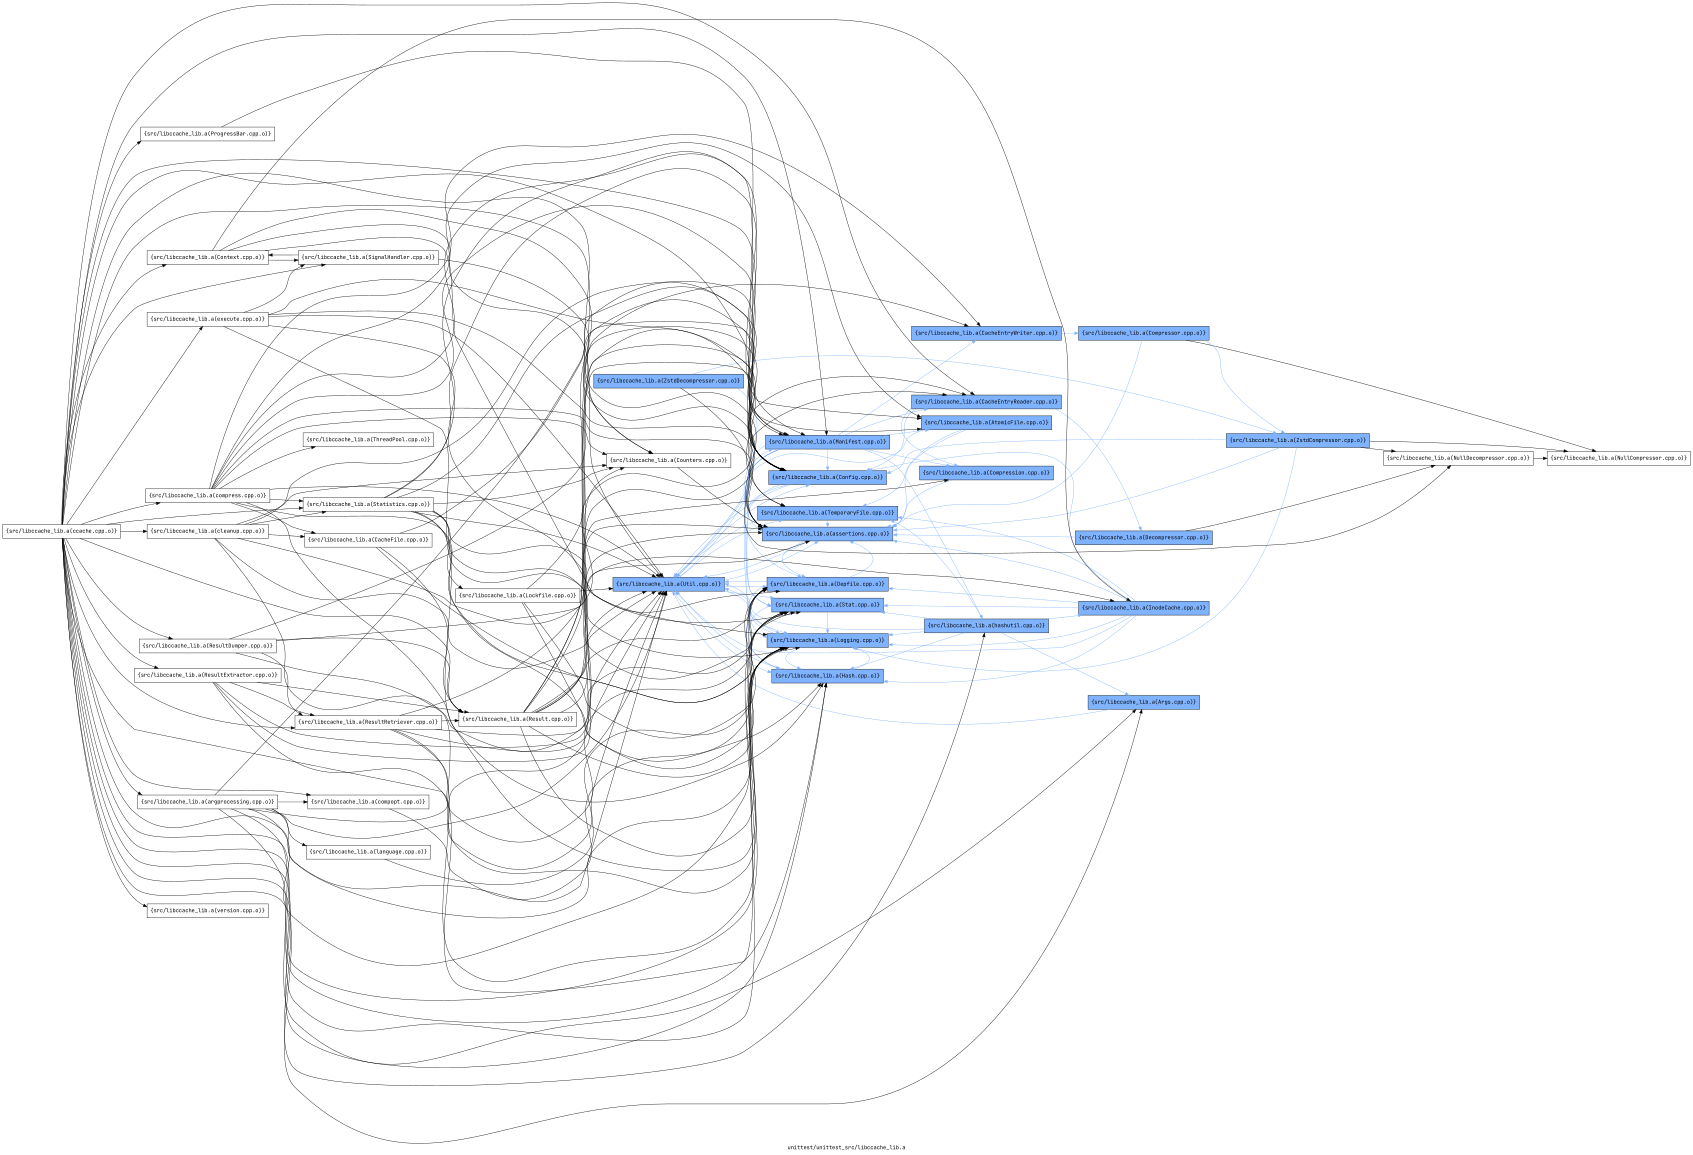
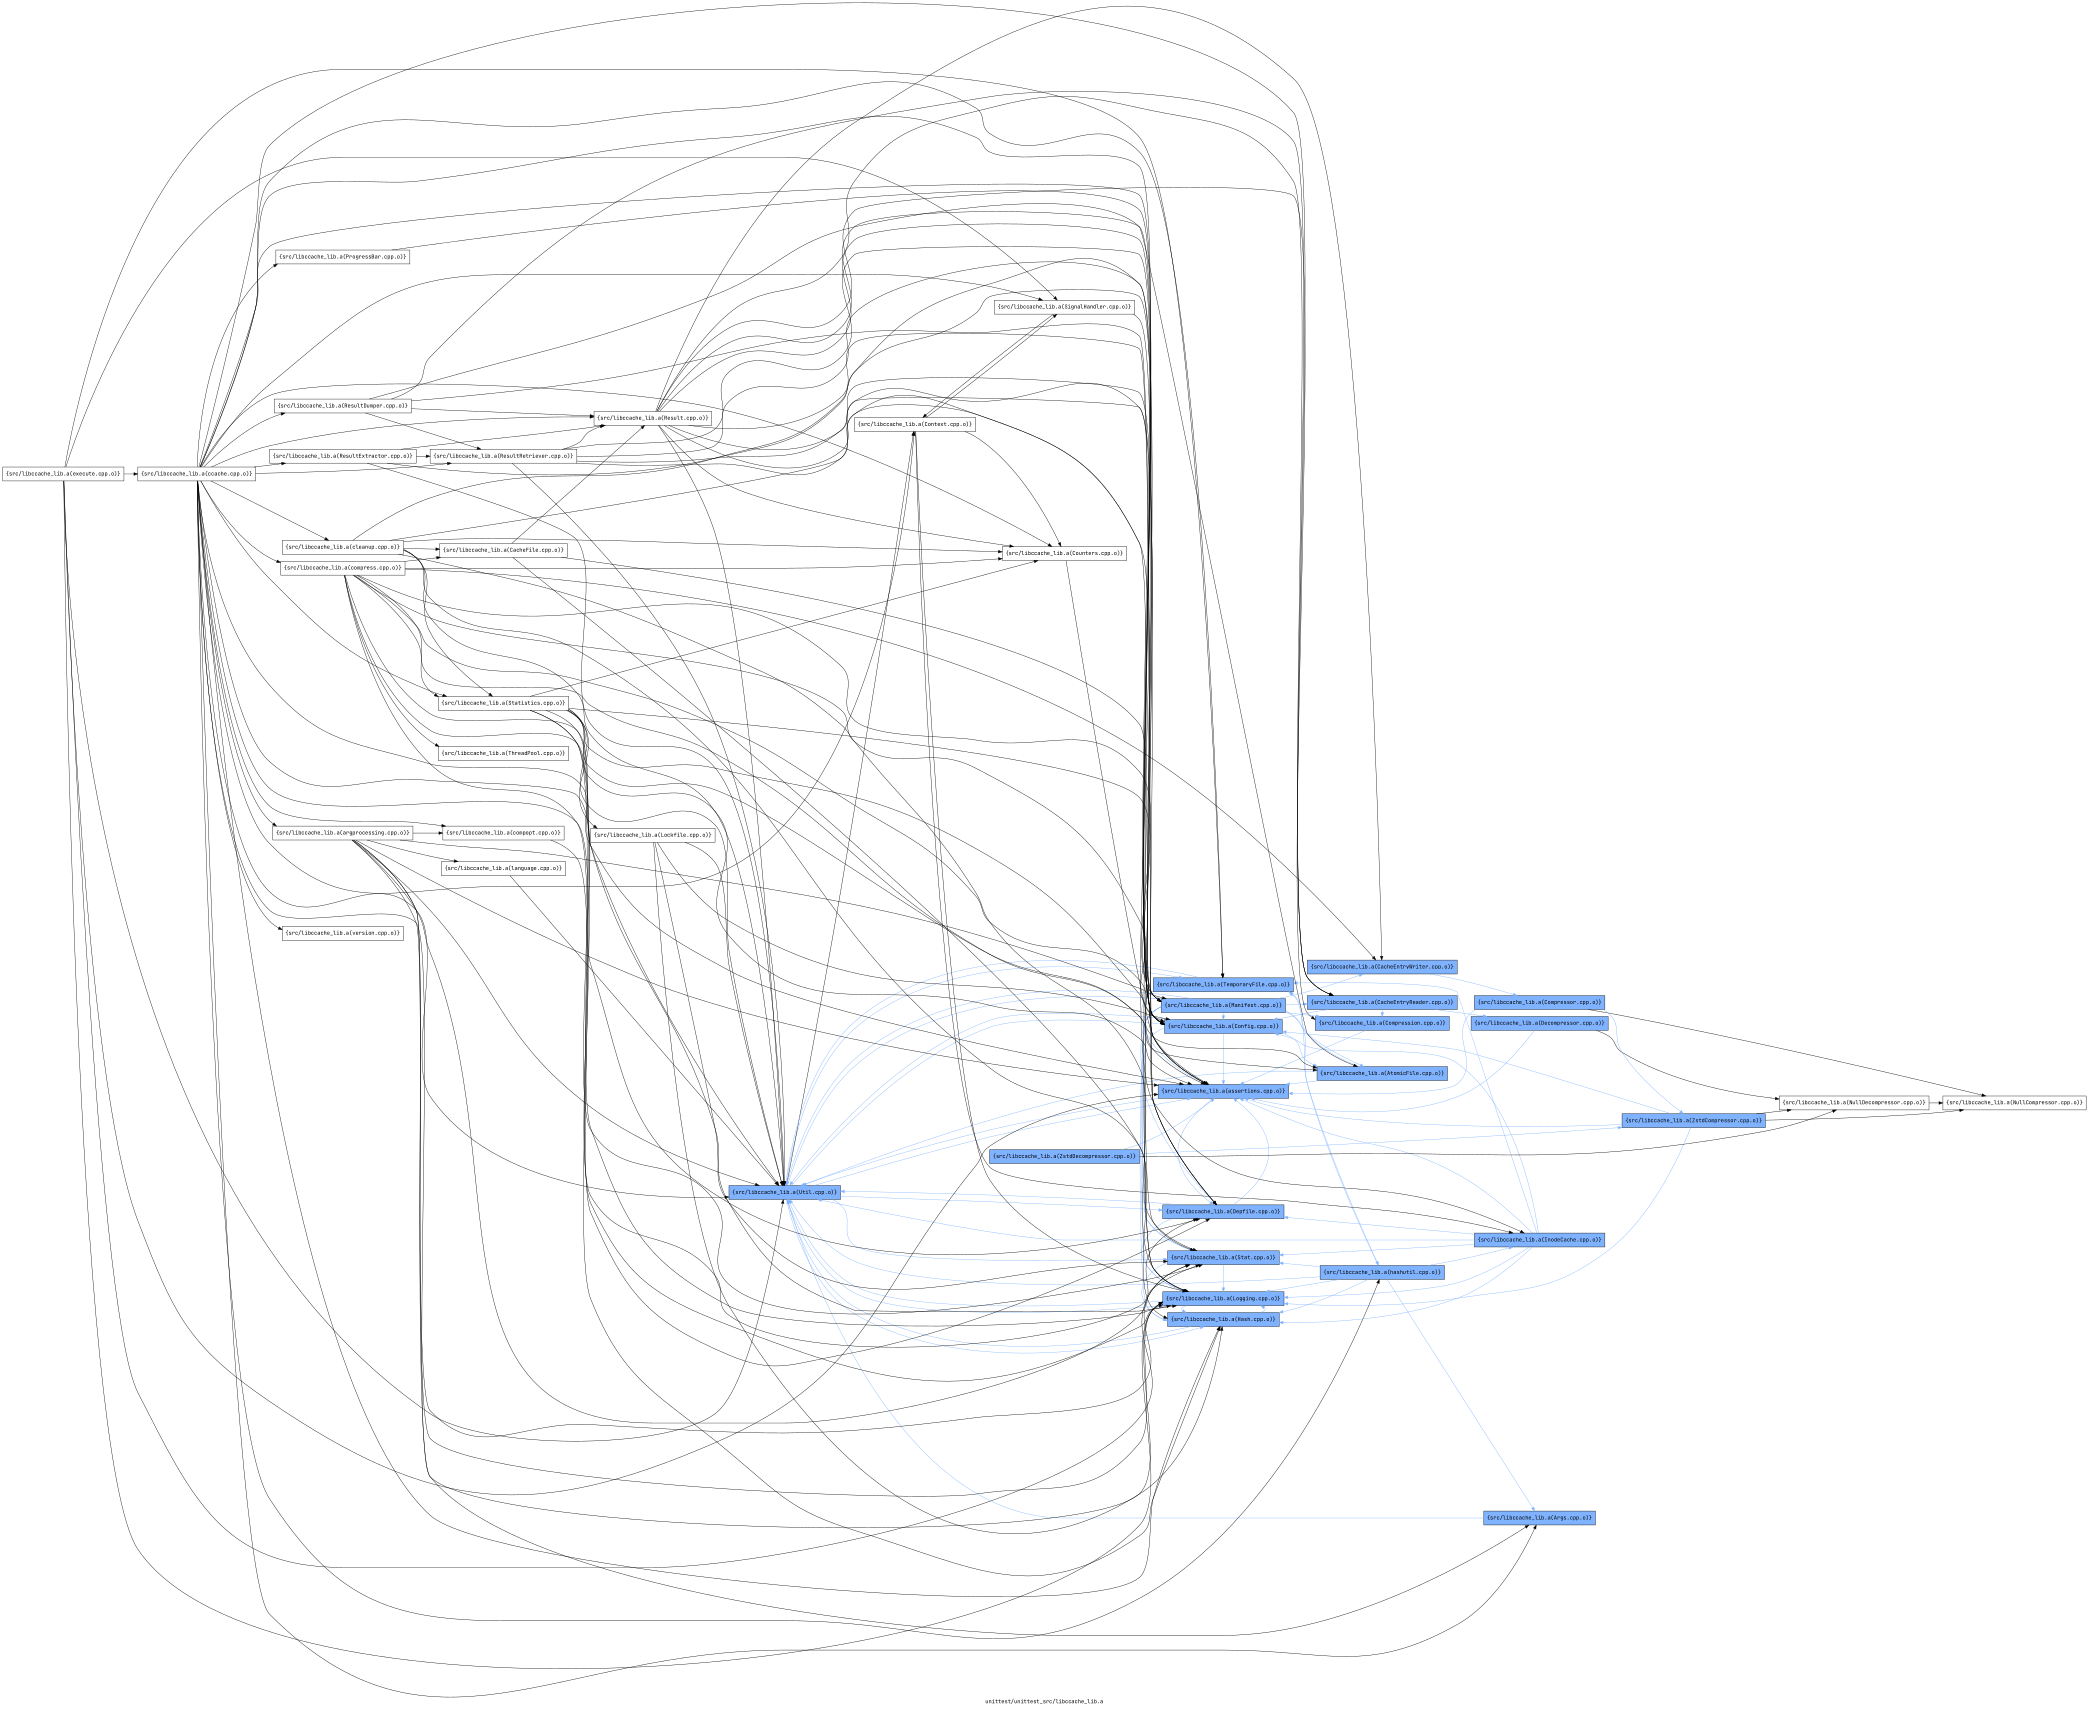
edge "{src/libccache_lib.a(Context.cpp.o)}" -> "{src/libccache_lib.a(Util.cpp.o)}": reversed
edge "{src/libccache_lib.a(ccache.cpp.o)}" -> "{src/libccache_lib.a(execute.cpp.o)}": reversed
edge "{src/libccache_lib.a(Statistics.cpp.o)}" -> "{src/libccache_lib.a(Depfile.cpp.o)}": now "{src/libccache_lib.a(Statistics.cpp.o)}" -> "{src/libccache_lib.a(assertions.cpp.o)}"
edge "{src/libccache_lib.a(ResultExtractor.cpp.o)}" -> "{src/libccache_lib.a(Hash.cpp.o)}": now "{src/libccache_lib.a(cleanup.cpp.o)}" -> "{src/libccache_lib.a(Hash.cpp.o)}"
edge "{src/libccache_lib.a(Config.cpp.o)}" -> "{src/libccache_lib.a(AtomicFile.cpp.o)}": added
